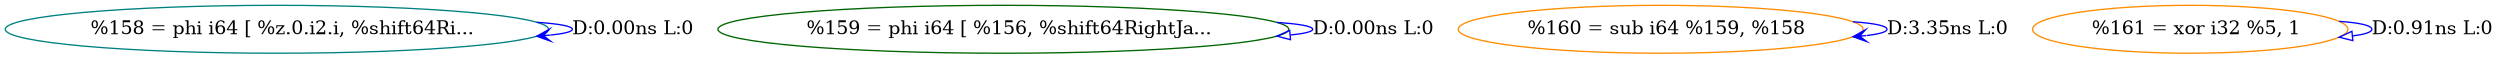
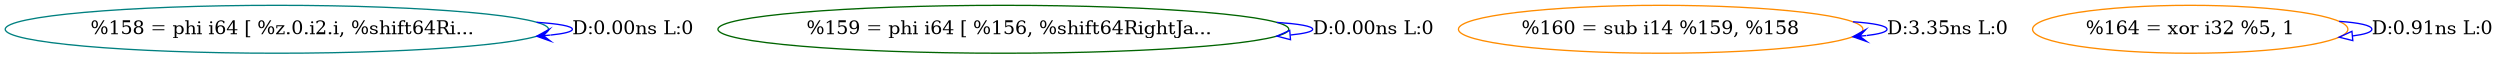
node "%160 = sub i64 %159, %158": label "%160 = sub i64 %159, %158" -> "%160 = sub i14 %159, %158"
node "%161 = xor i32 %5, 1": label "%161 = xor i32 %5, 1" -> "%164 = xor i32 %5, 1"
